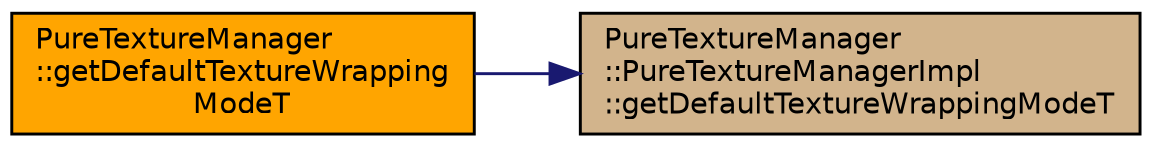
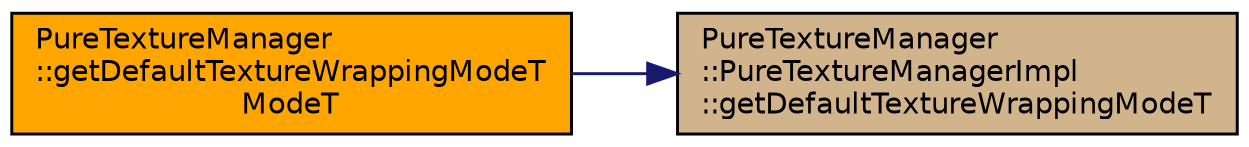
node "PureTextureManager ::getDefaultTextureWrapping ModeT": label "PureTextureManager ::getDefaultTextureWrapping ModeT" -> "PureTextureManager ::getDefaultTextureWrappingModeT ModeT"
